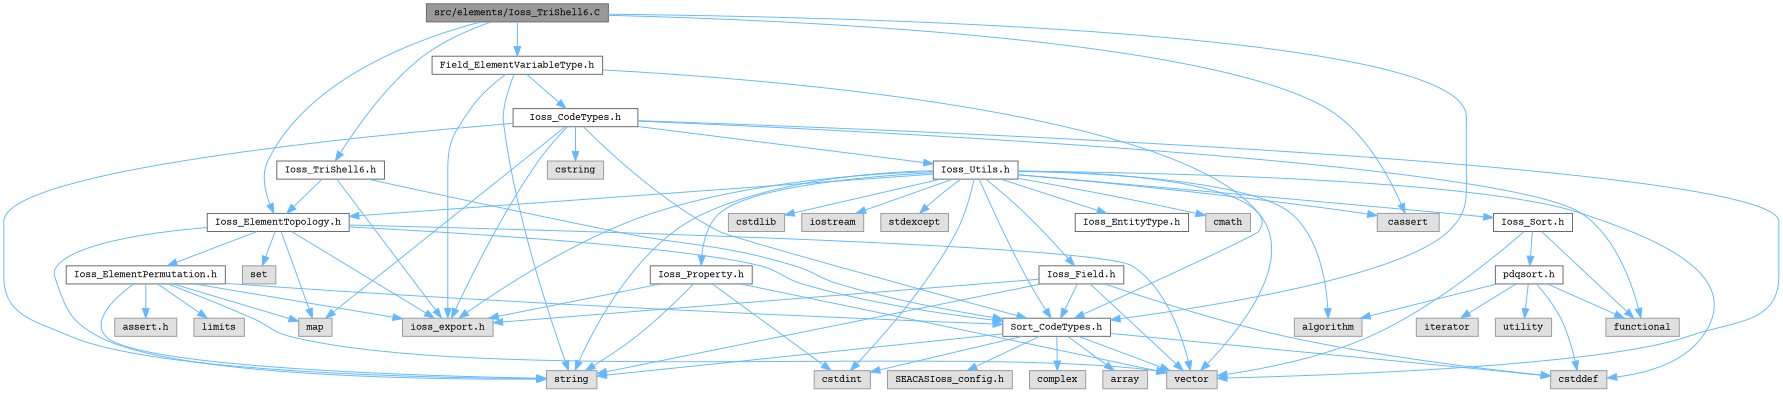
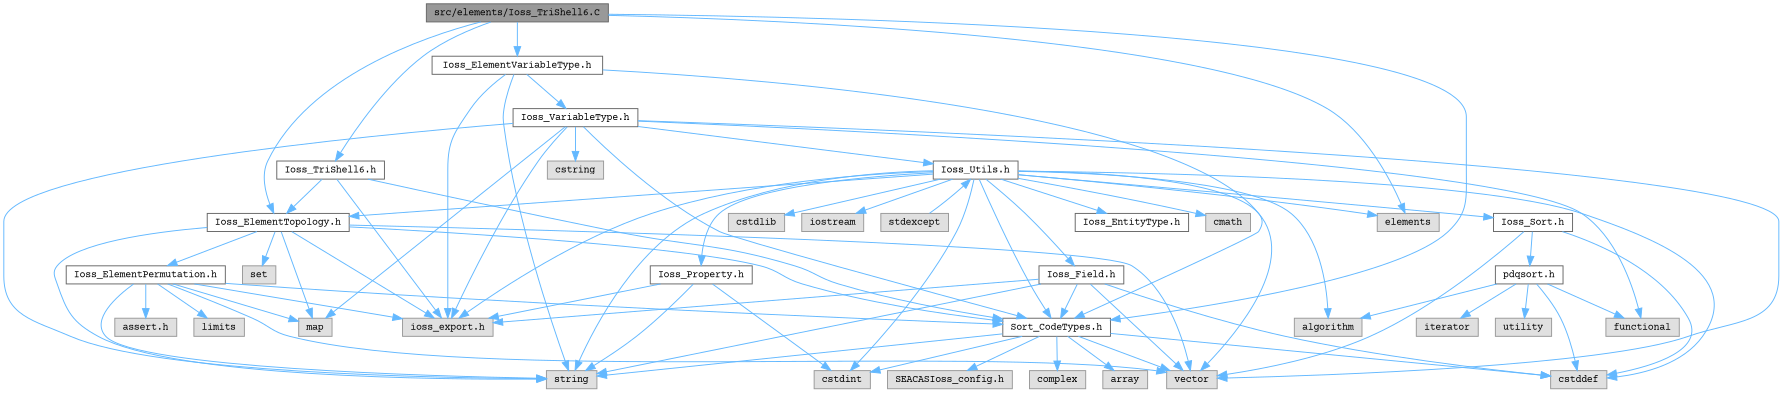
node "Field_ElementVariableType.h": label "Field_ElementVariableType.h" -> "Ioss_ElementVariableType.h"
node "Ioss_CodeTypes.h": label "Ioss_CodeTypes.h" -> "Ioss_VariableType.h"
edge "Ioss_Utils.h" -> "stdexcept": reversed
node "cassert": label "cassert" -> "elements"
edge "Ioss_Sort.h" -> "functional": now "Ioss_Sort.h" -> "cstddef"
edge "Ioss_Property.h" -> "vector": removed
